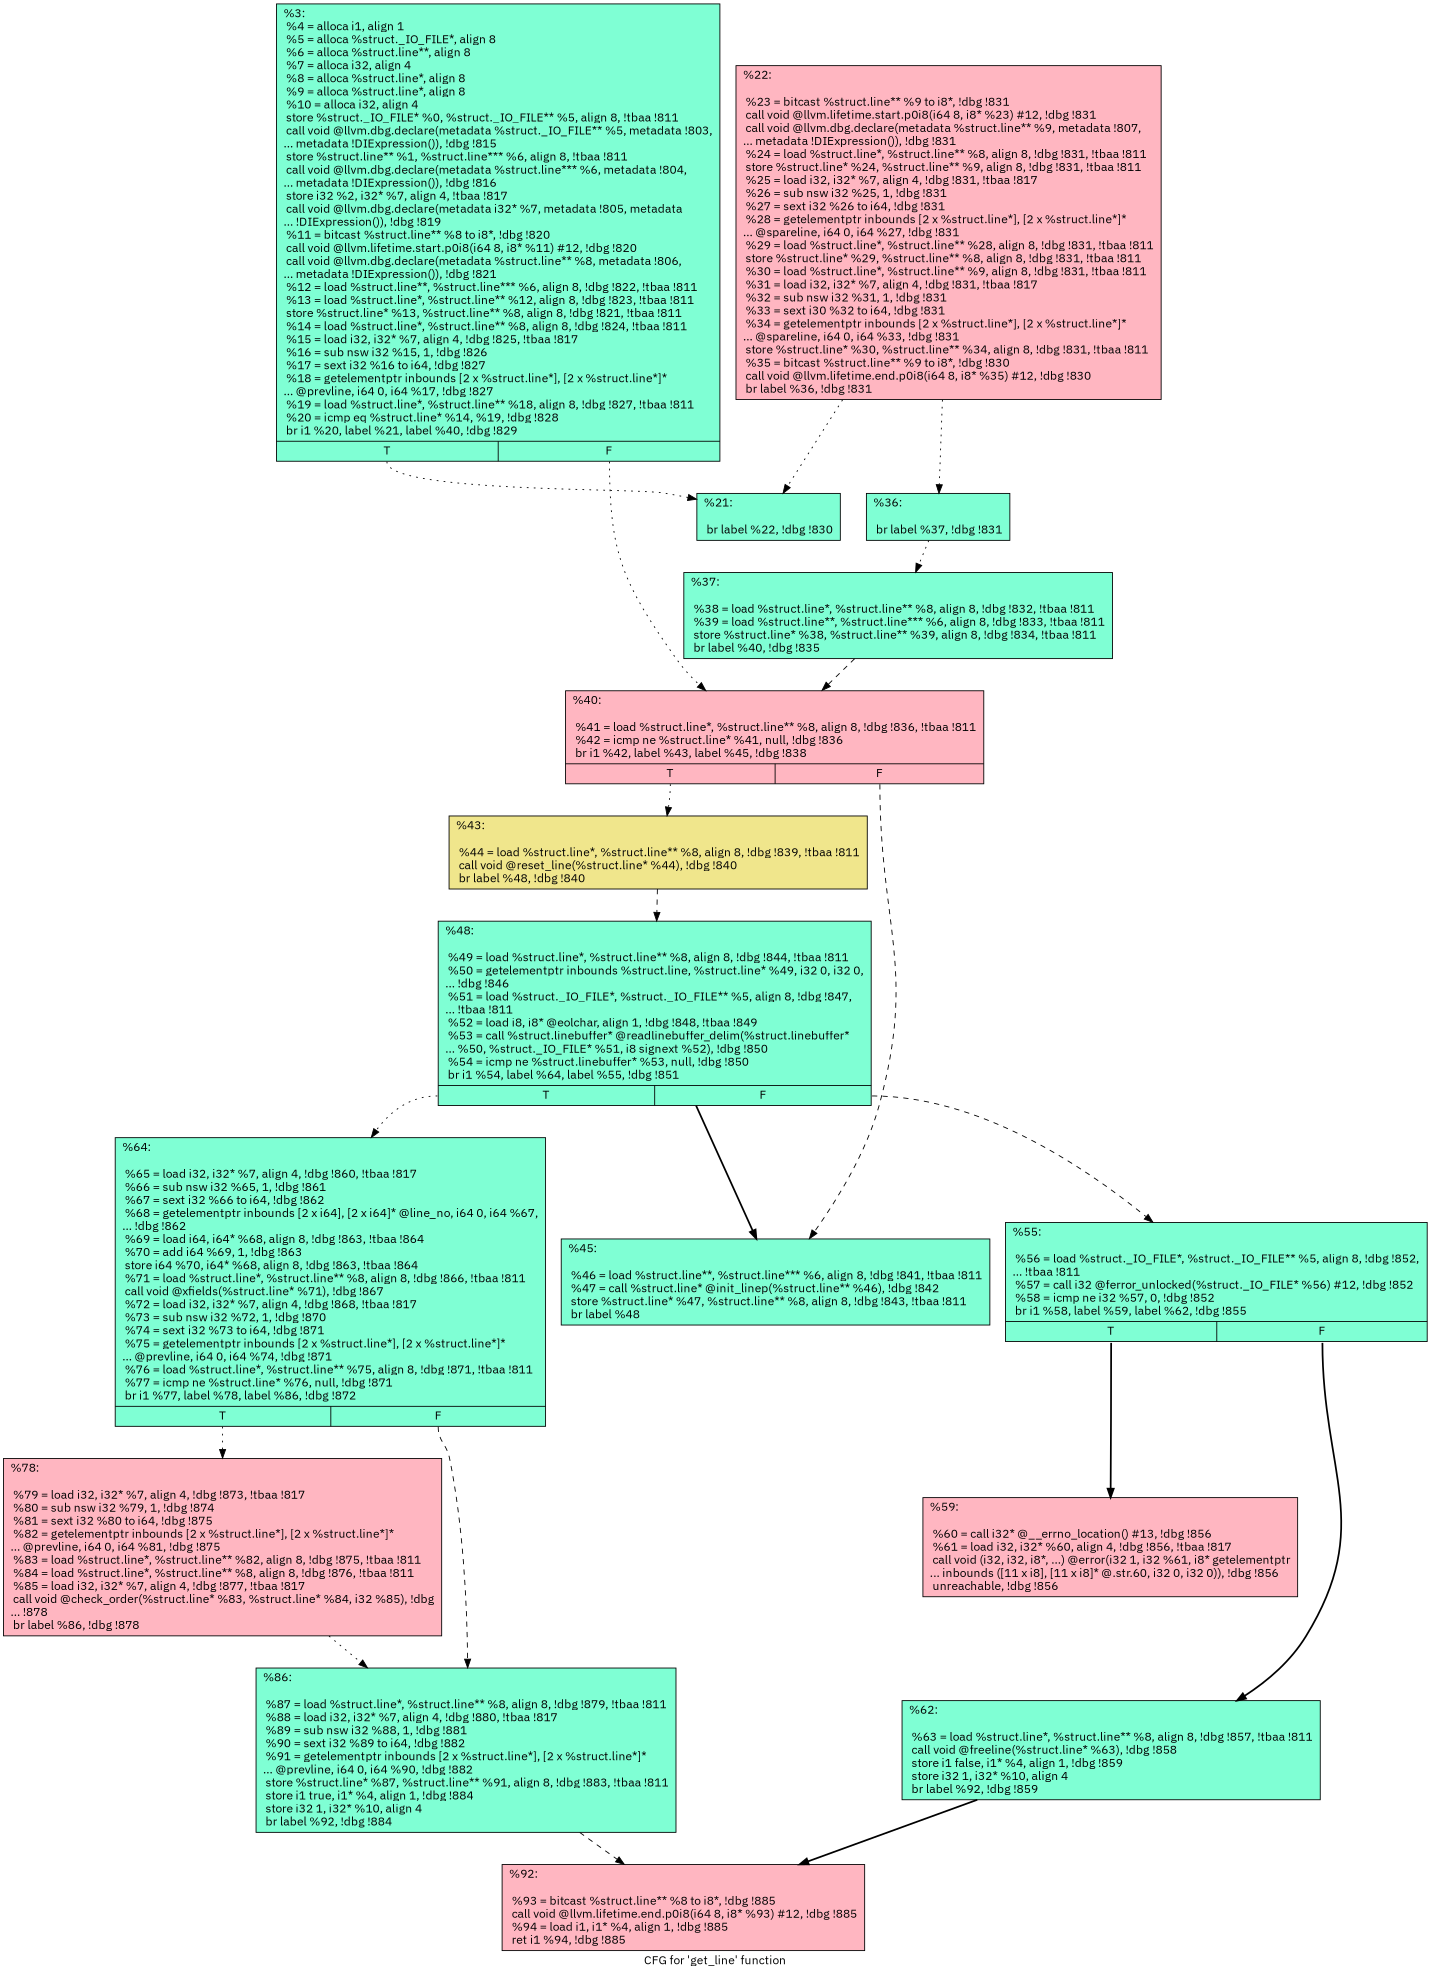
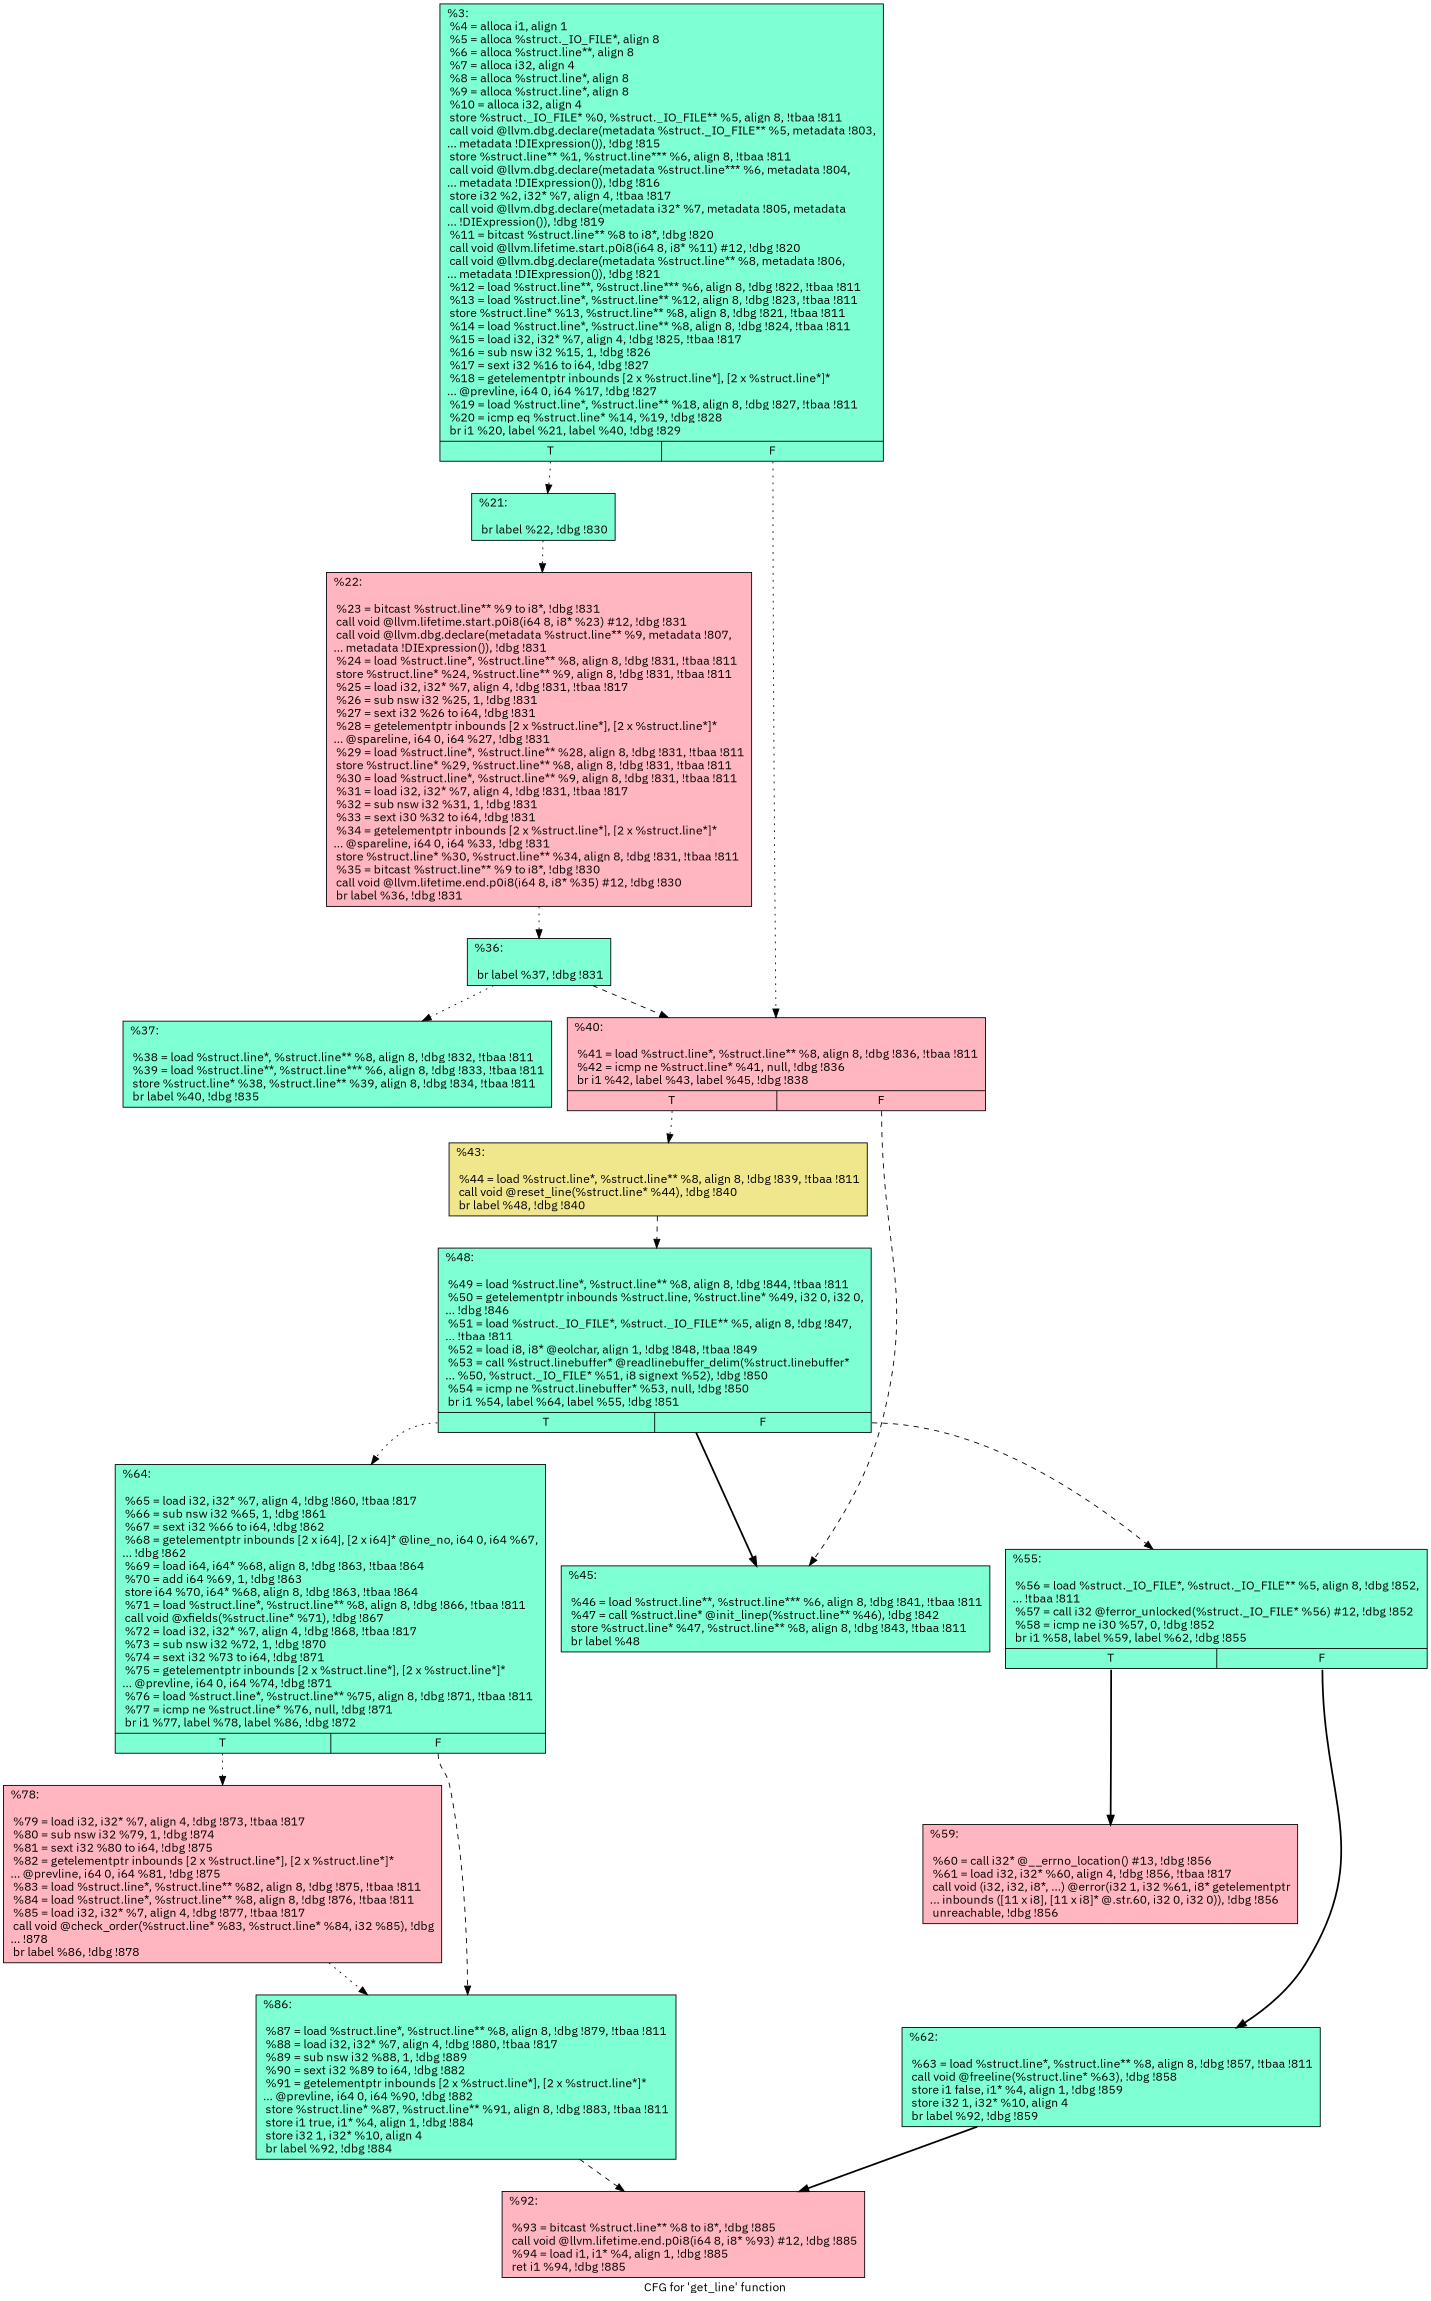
edge "%22:" -> "%21:": reversed
edge "%37:" -> "%40:": now "%36:" -> "%40:"
node "%55:": text "%58 = icmp ne i32 %57, 0, !dbg !852" -> "%58 = icmp ne i30 %57, 0, !dbg !852"
node "%86:": text "%89 = sub nsw i32 %88, 1, !dbg !881" -> "%89 = sub nsw i32 %88, 1, !dbg !889"
